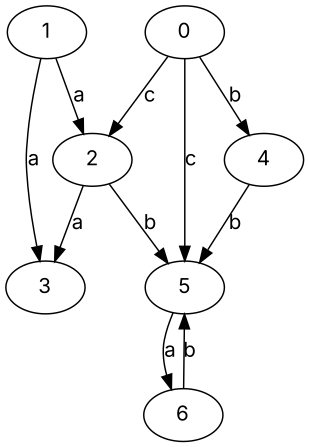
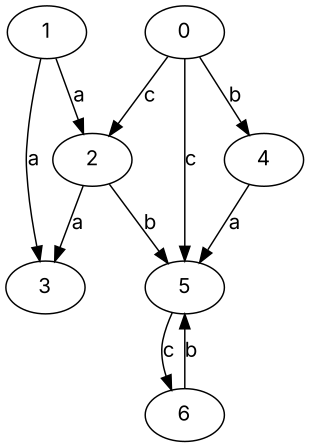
edge "4" -> "5": label "b" -> "a"
edge "5" -> "6": label "a" -> "c"
